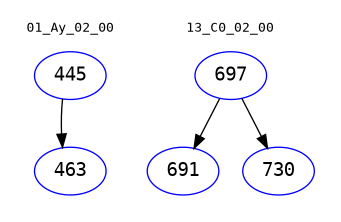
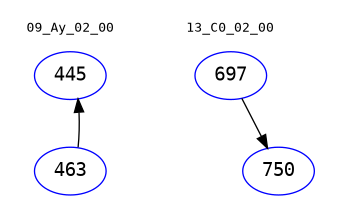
cluster "01_Ay_02_00": label "01_Ay_02_00" -> "09_Ay_02_00"
edge "445" -> "463": reversed
node "691": removed
node "730": label "730" -> "750"
